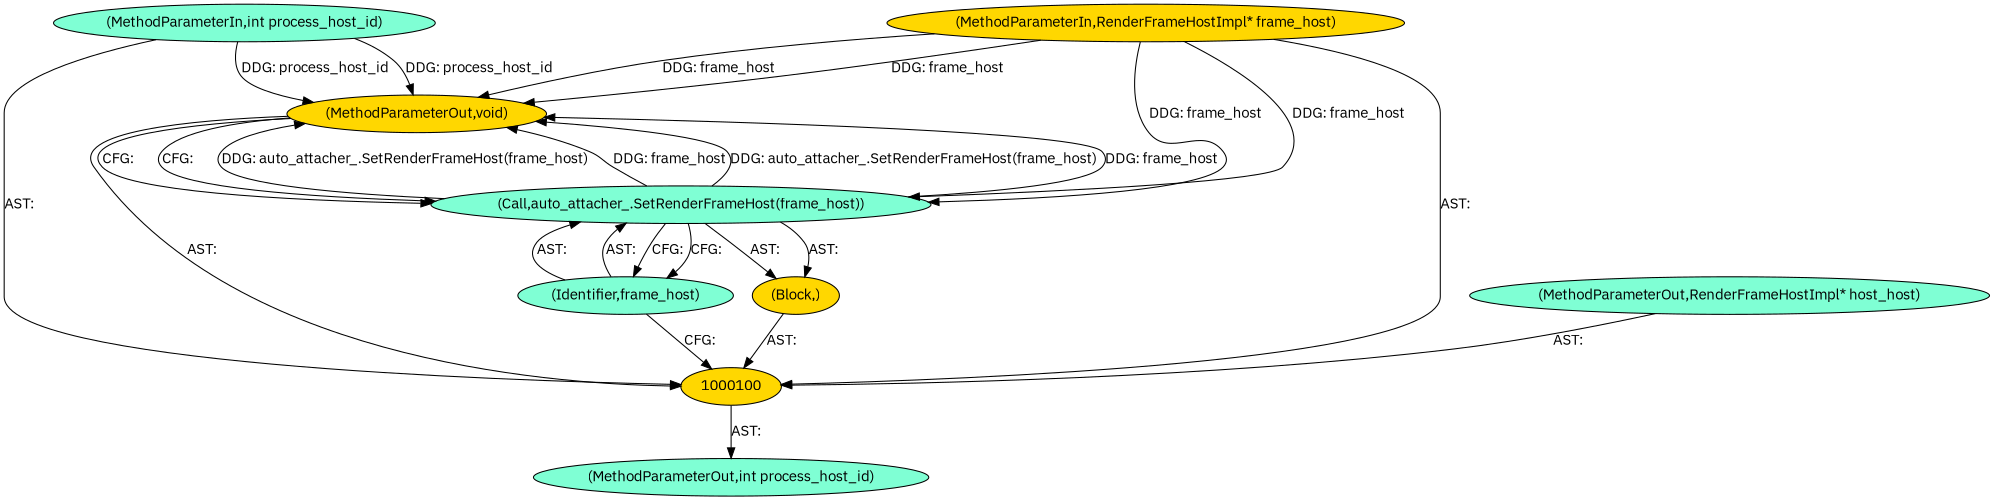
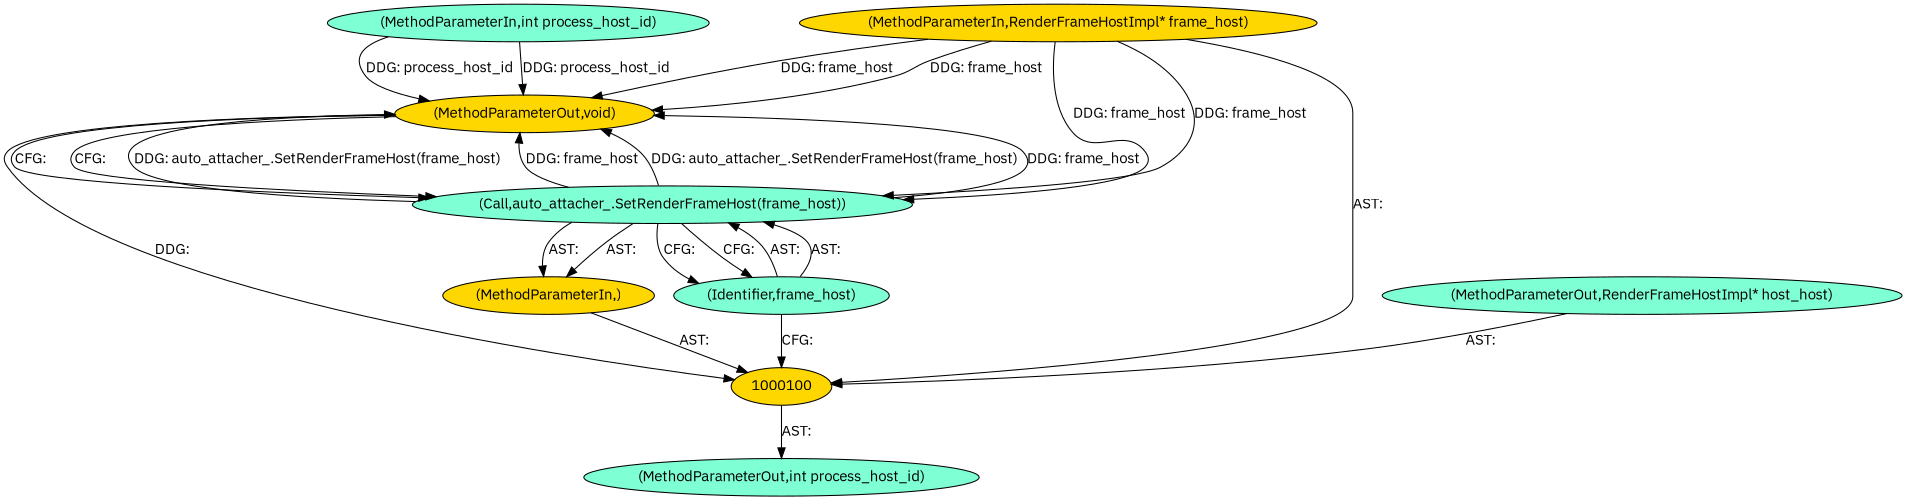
edge "(MethodParameterOut,void)" -> "1000100": label "AST: " -> "DDG: "
node "(Block,)": label "(Block,)" -> "(MethodParameterIn,)"
edge "(MethodParameterIn,int process_host_id)" -> "1000100": removed, label "AST:"
